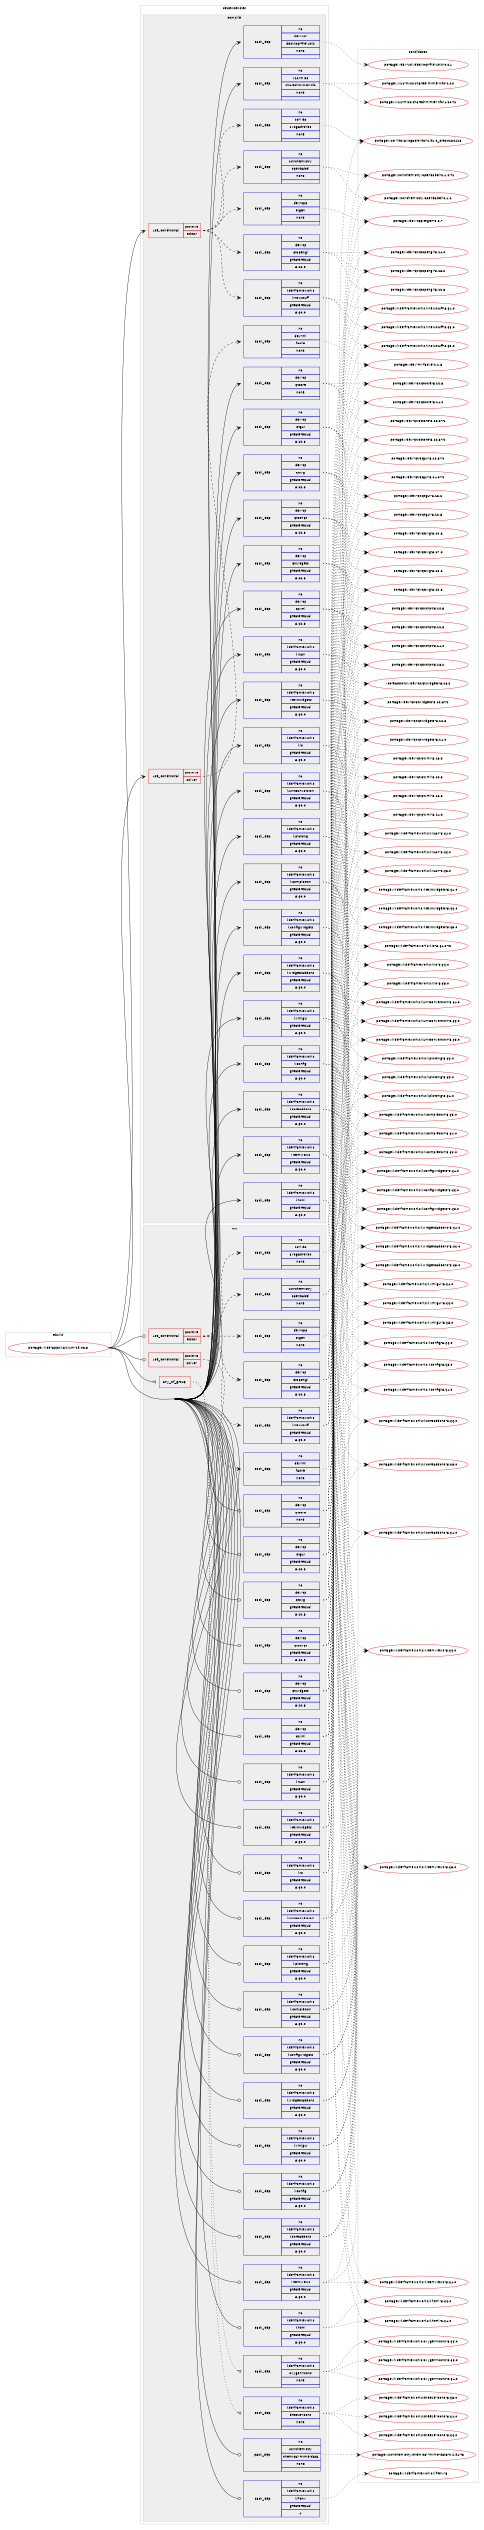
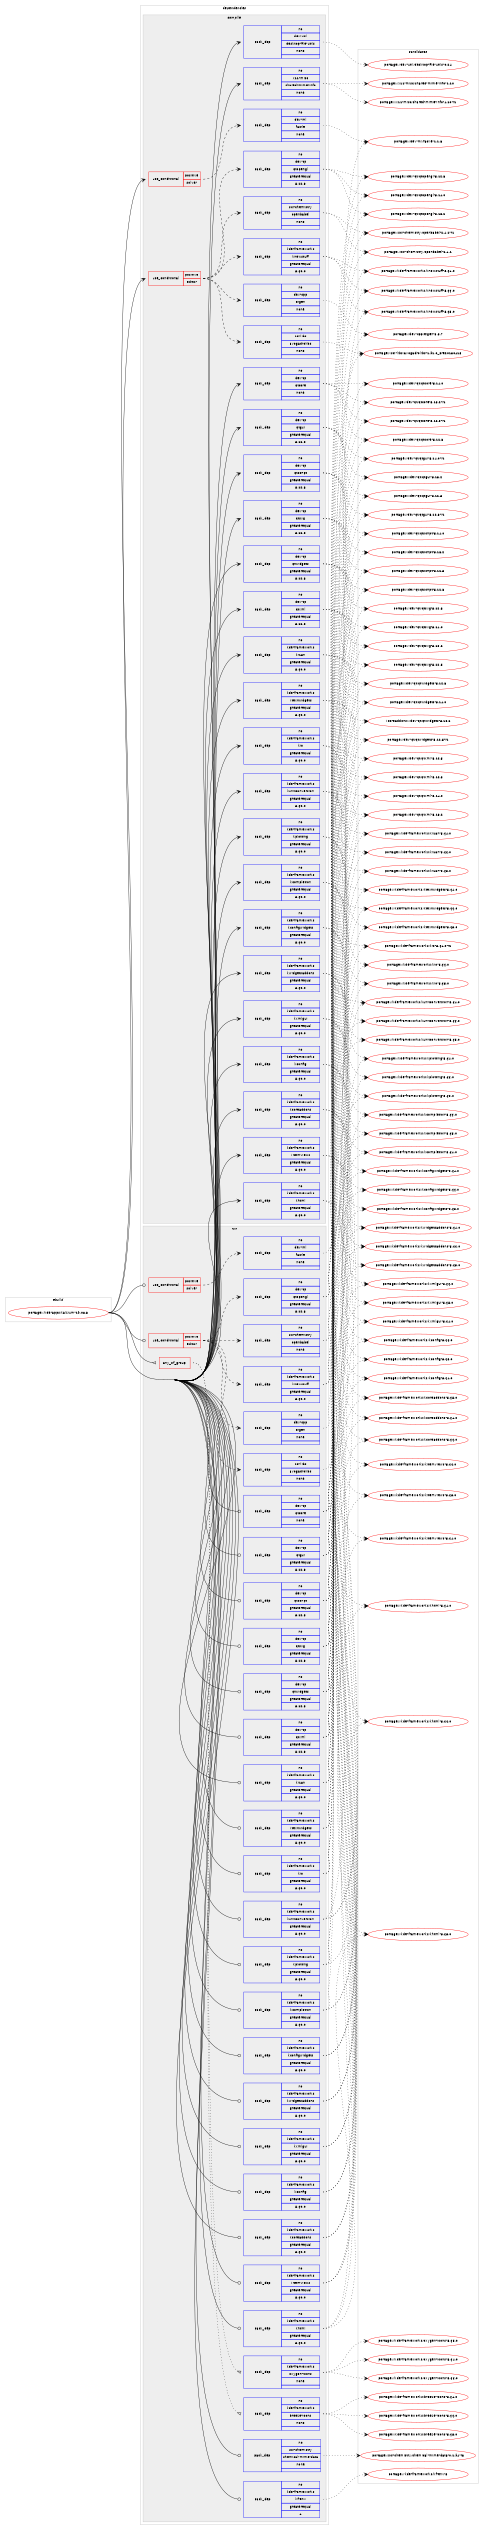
node "portage://dev-qt/qtsvg-5.17.0": label "portage://dev-qt/qtsvg-5.17.0" -> "portage://dev-qt/qtsvg-5.14.0"
node "portage://kde-frameworks/khtml-5.65.0": added
